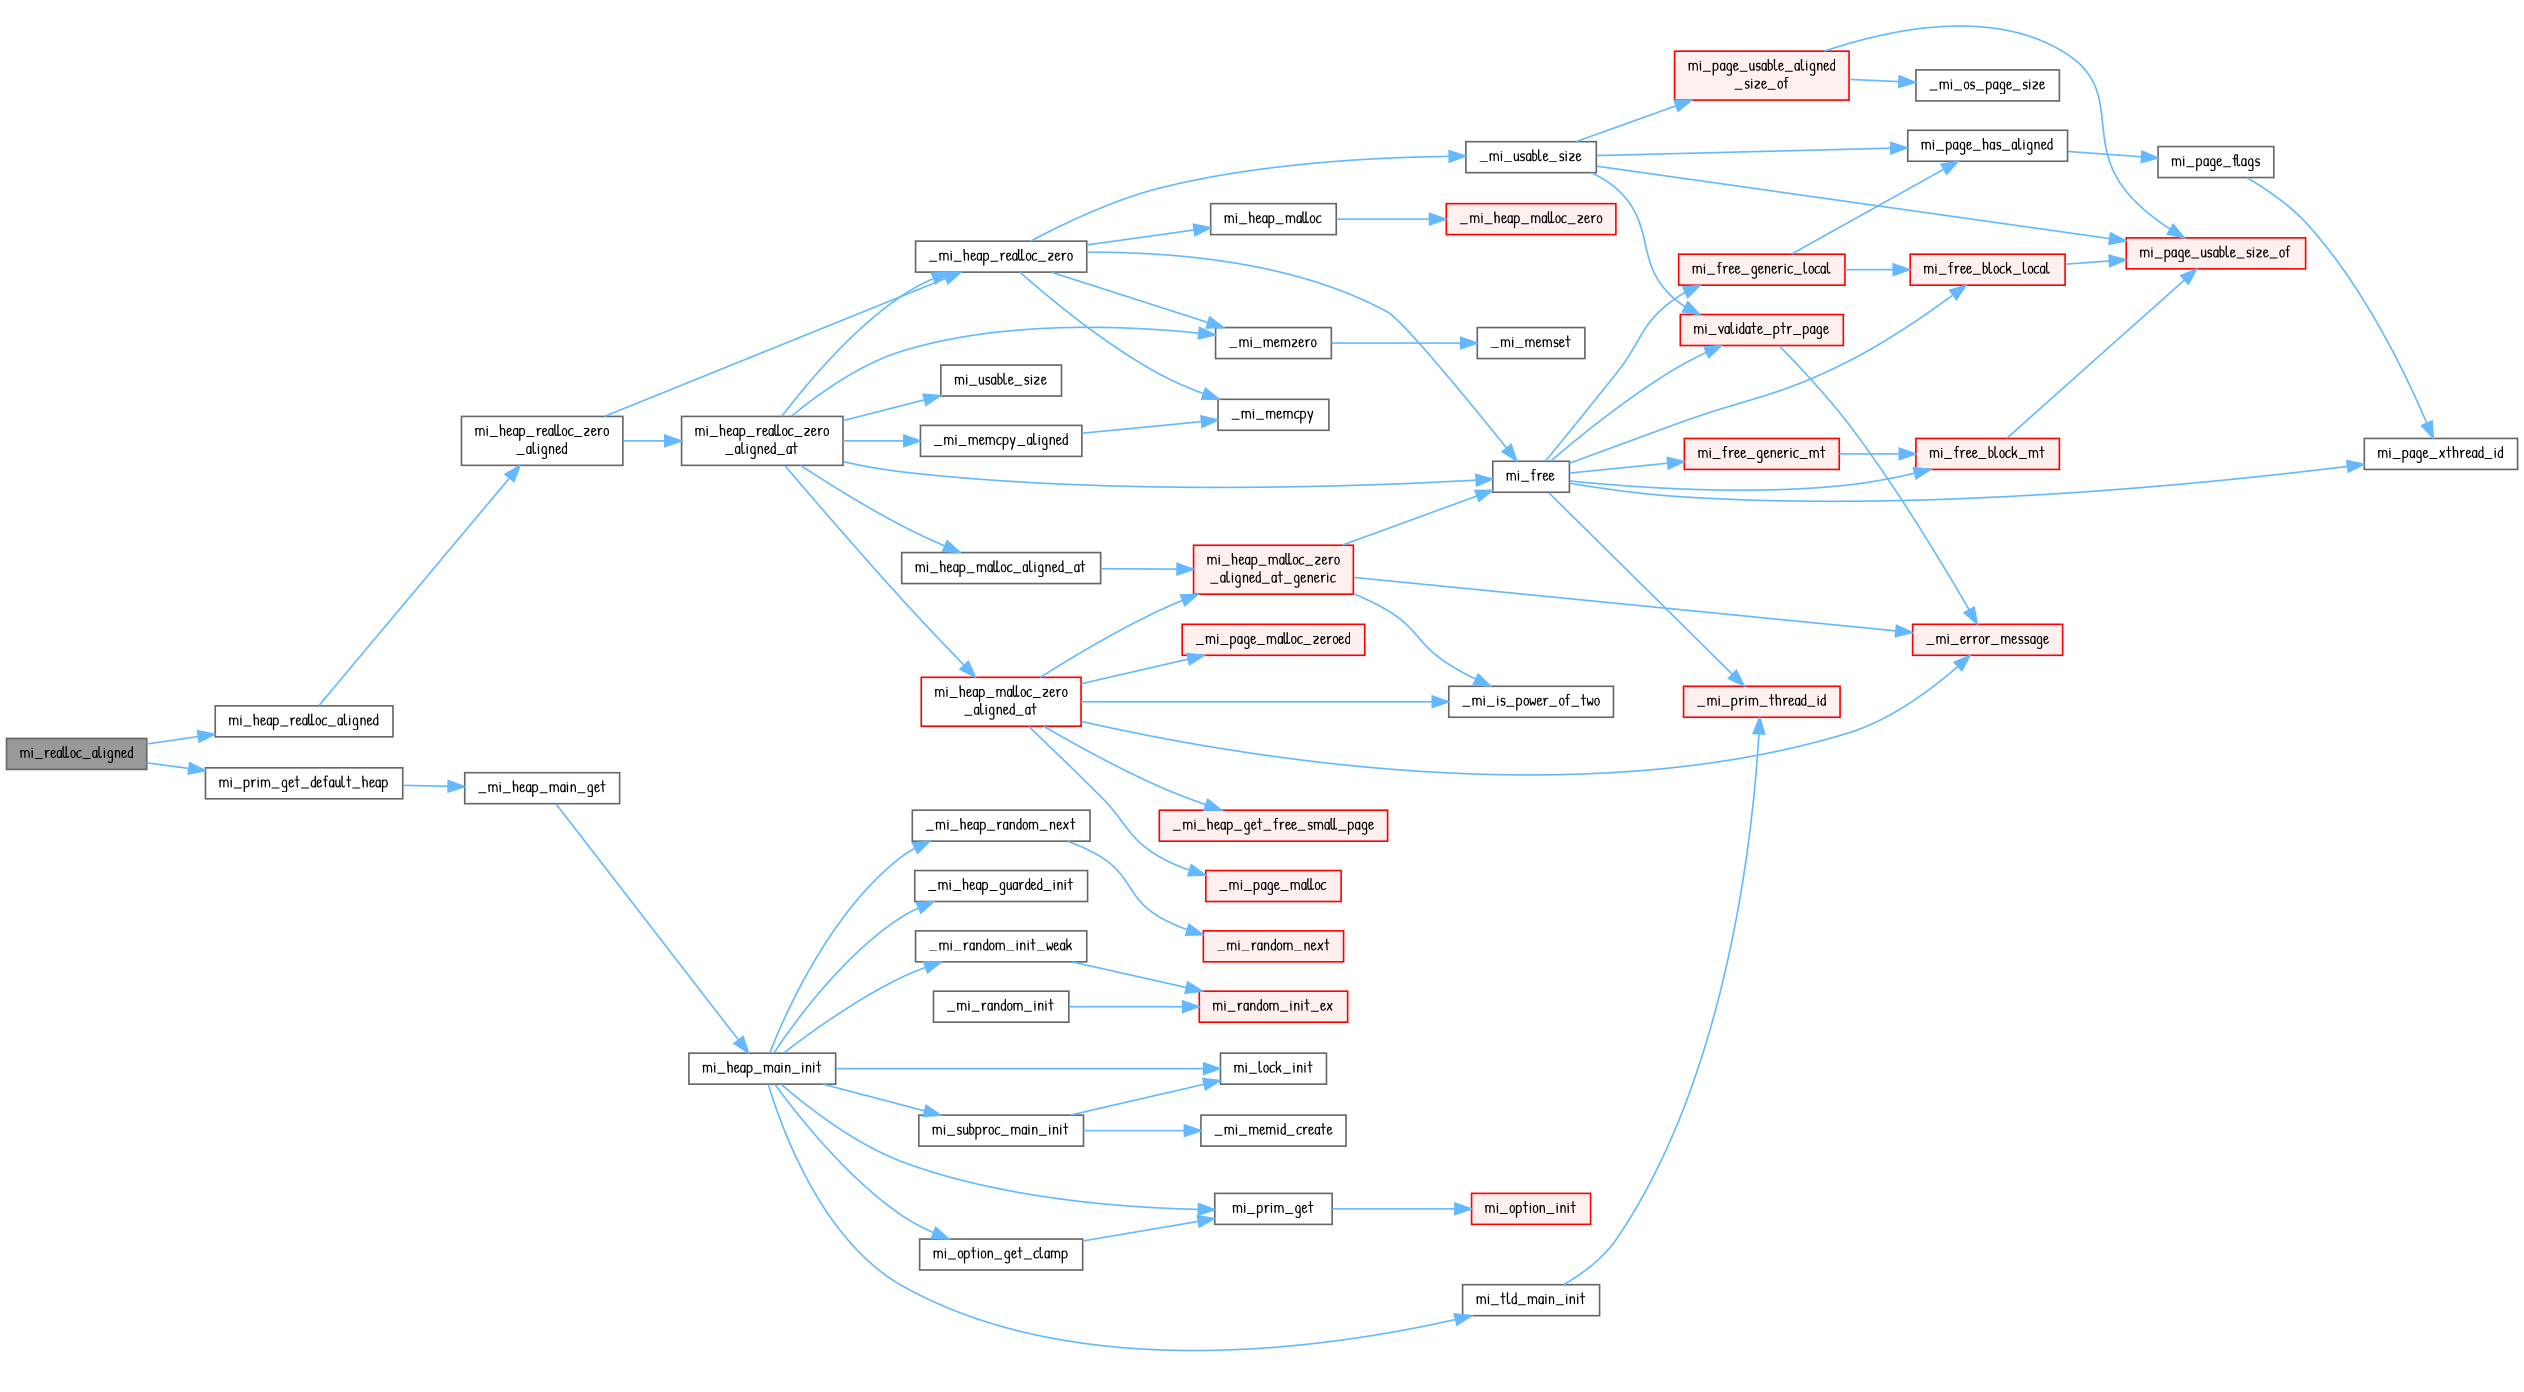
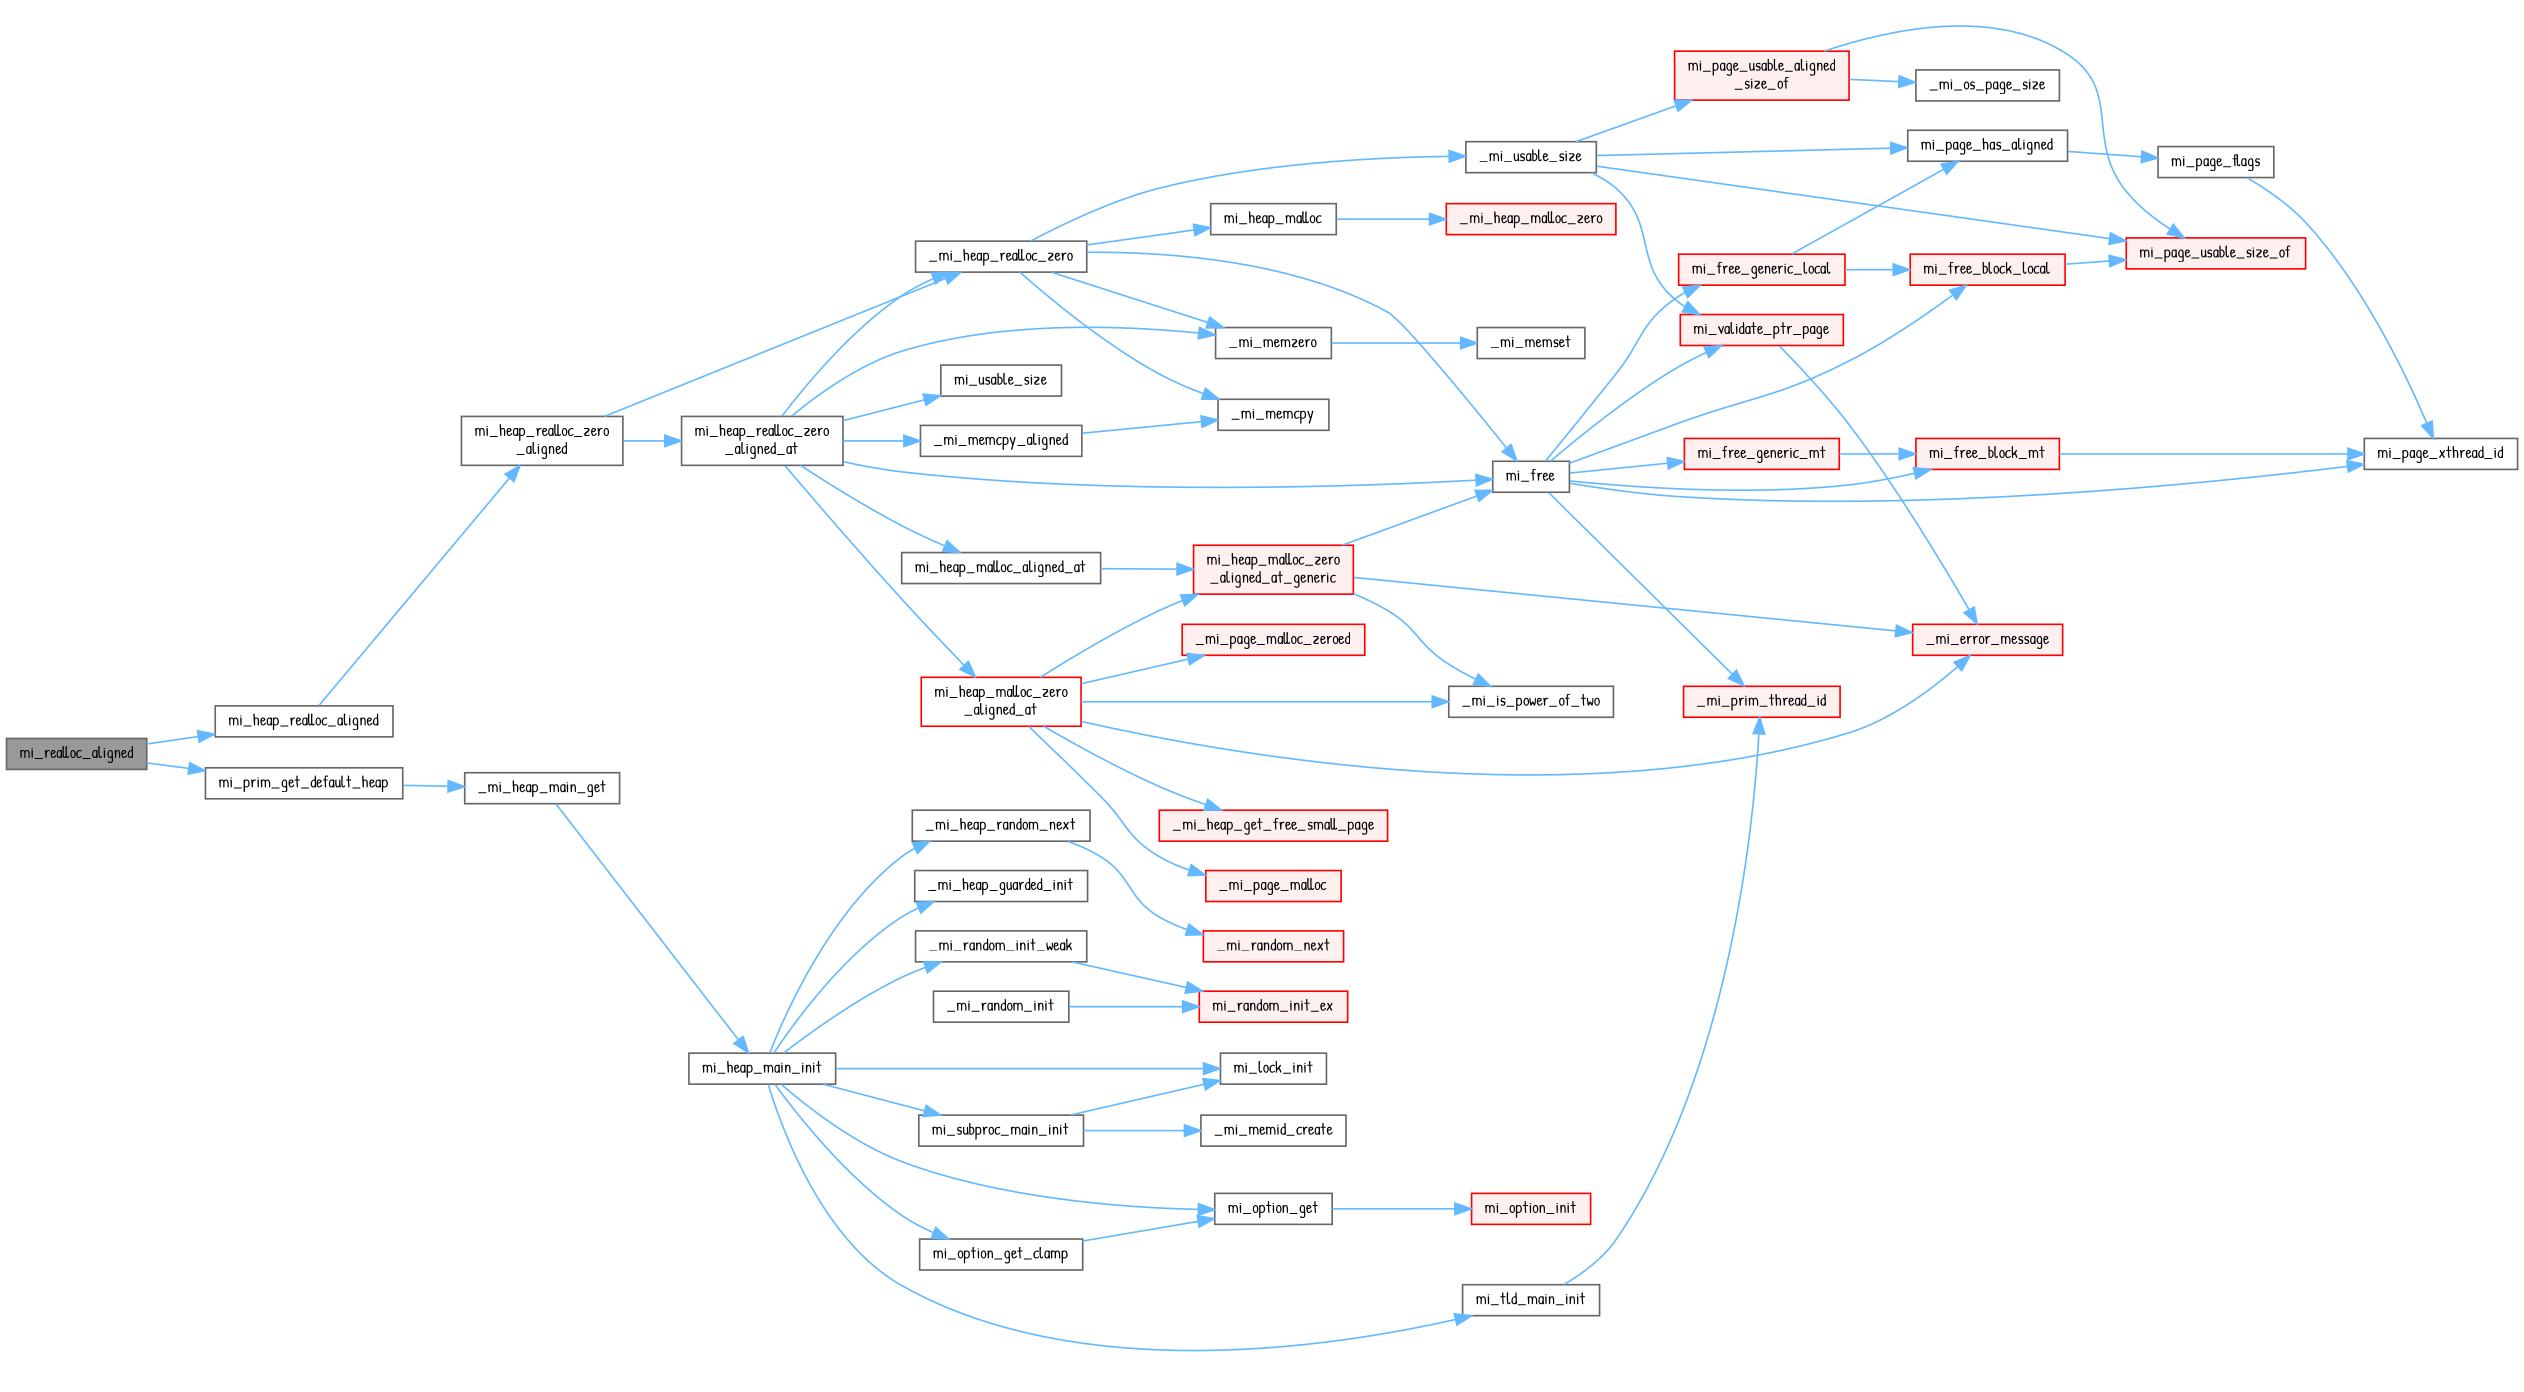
edge "mi_free_block_mt" -> "mi_page_usable_size_of": now "mi_free_block_mt" -> "mi_page_xthread_id"
node "mi_prim_get": label "mi_prim_get" -> "mi_option_get"
